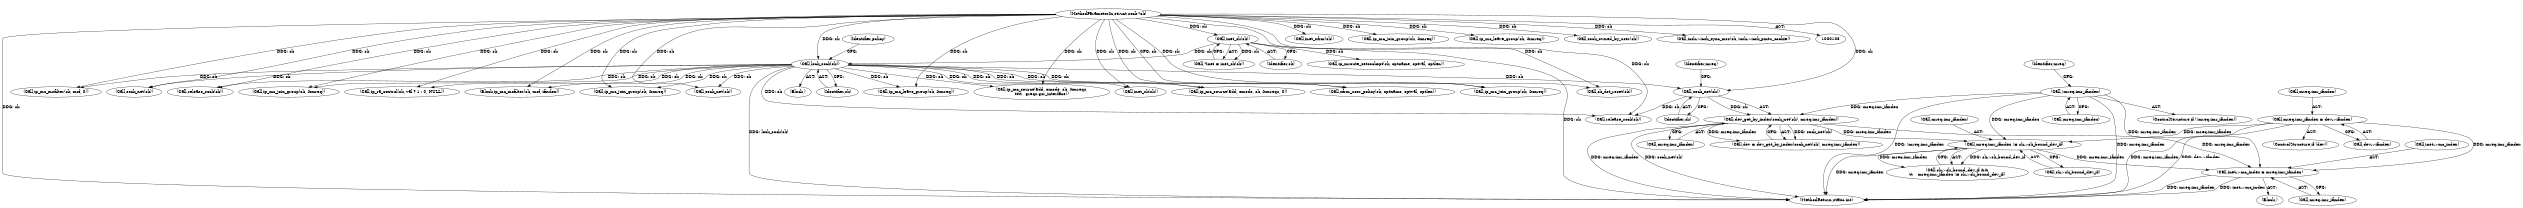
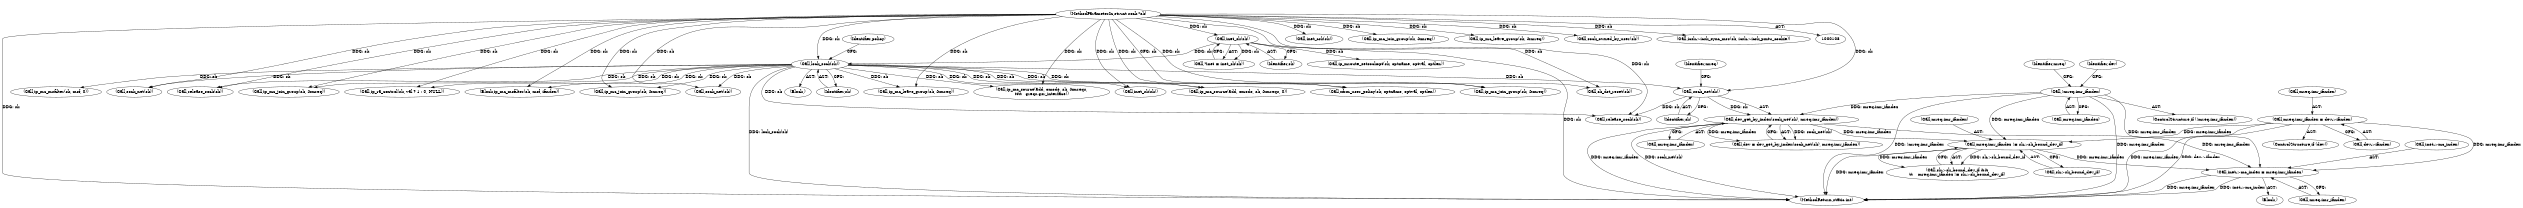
edge "(MethodParameterIn,struct sock *sk)" -> "(Call,ip_mc_msfilter(sk, msf, 0))": removed, label "DDG: sk"
node "(Call,inet_xfrm(sk))": label "(Call,inet_xfrm(sk))" -> "(Call,inet_csk(sk))"
node "(Identifier,dev)": added
